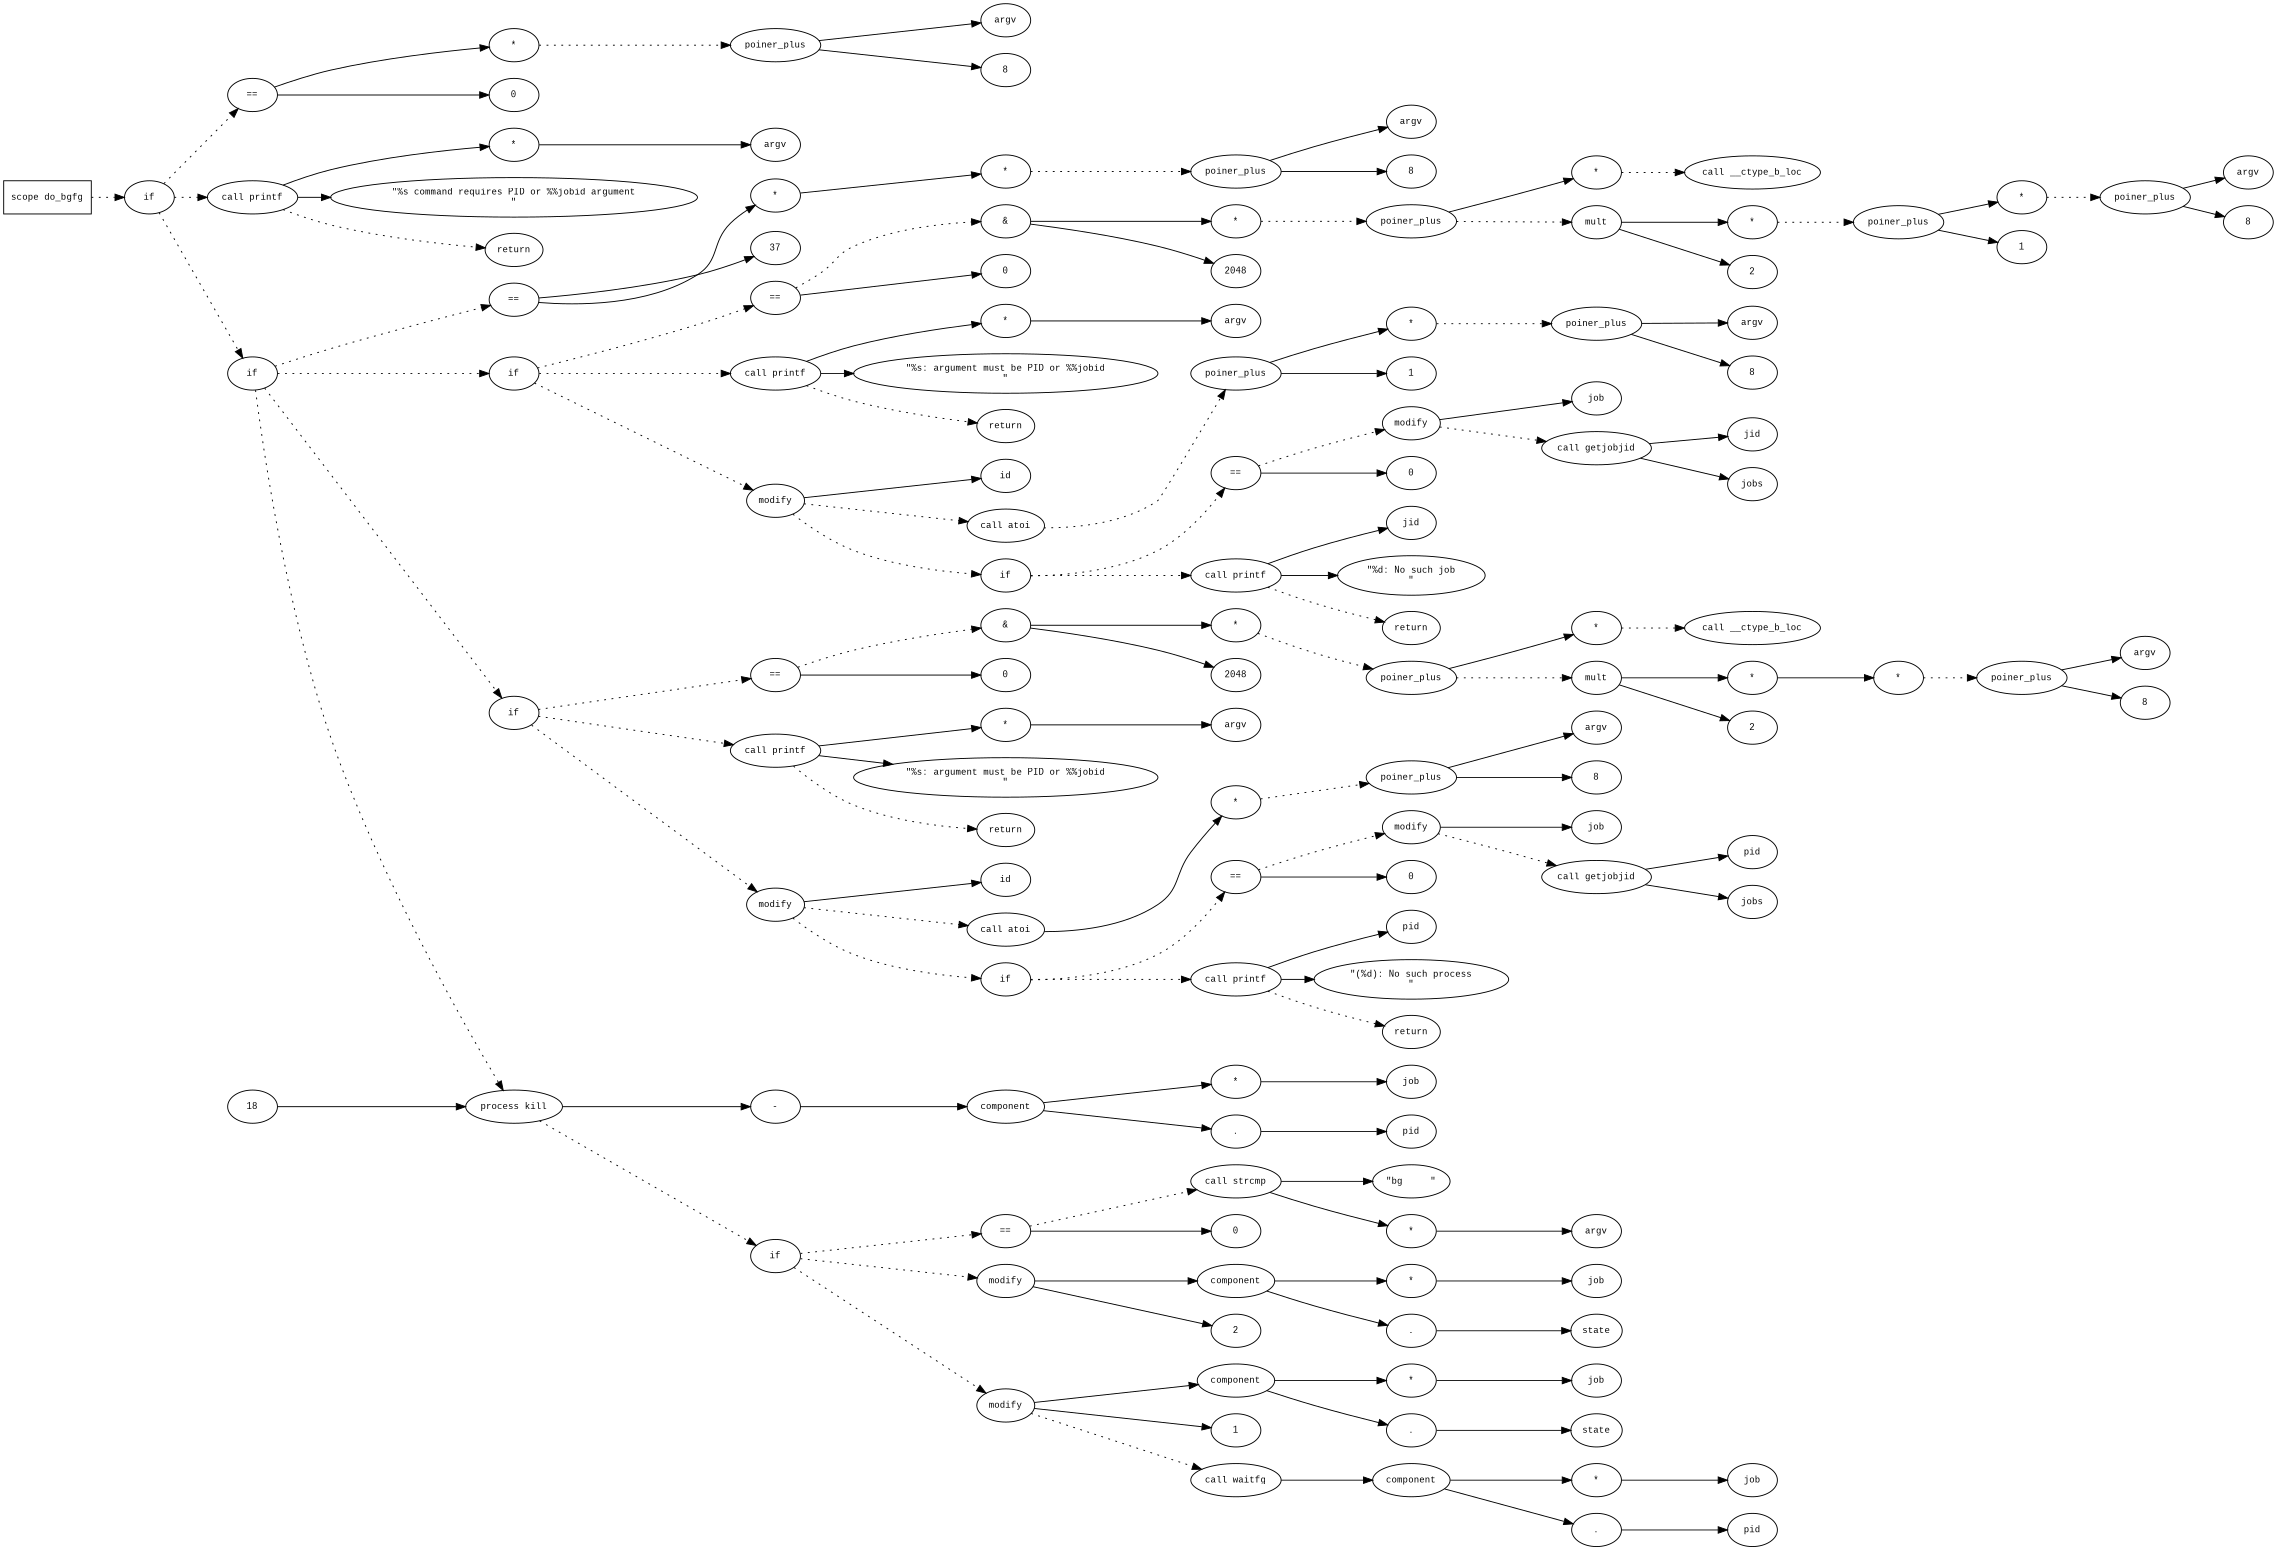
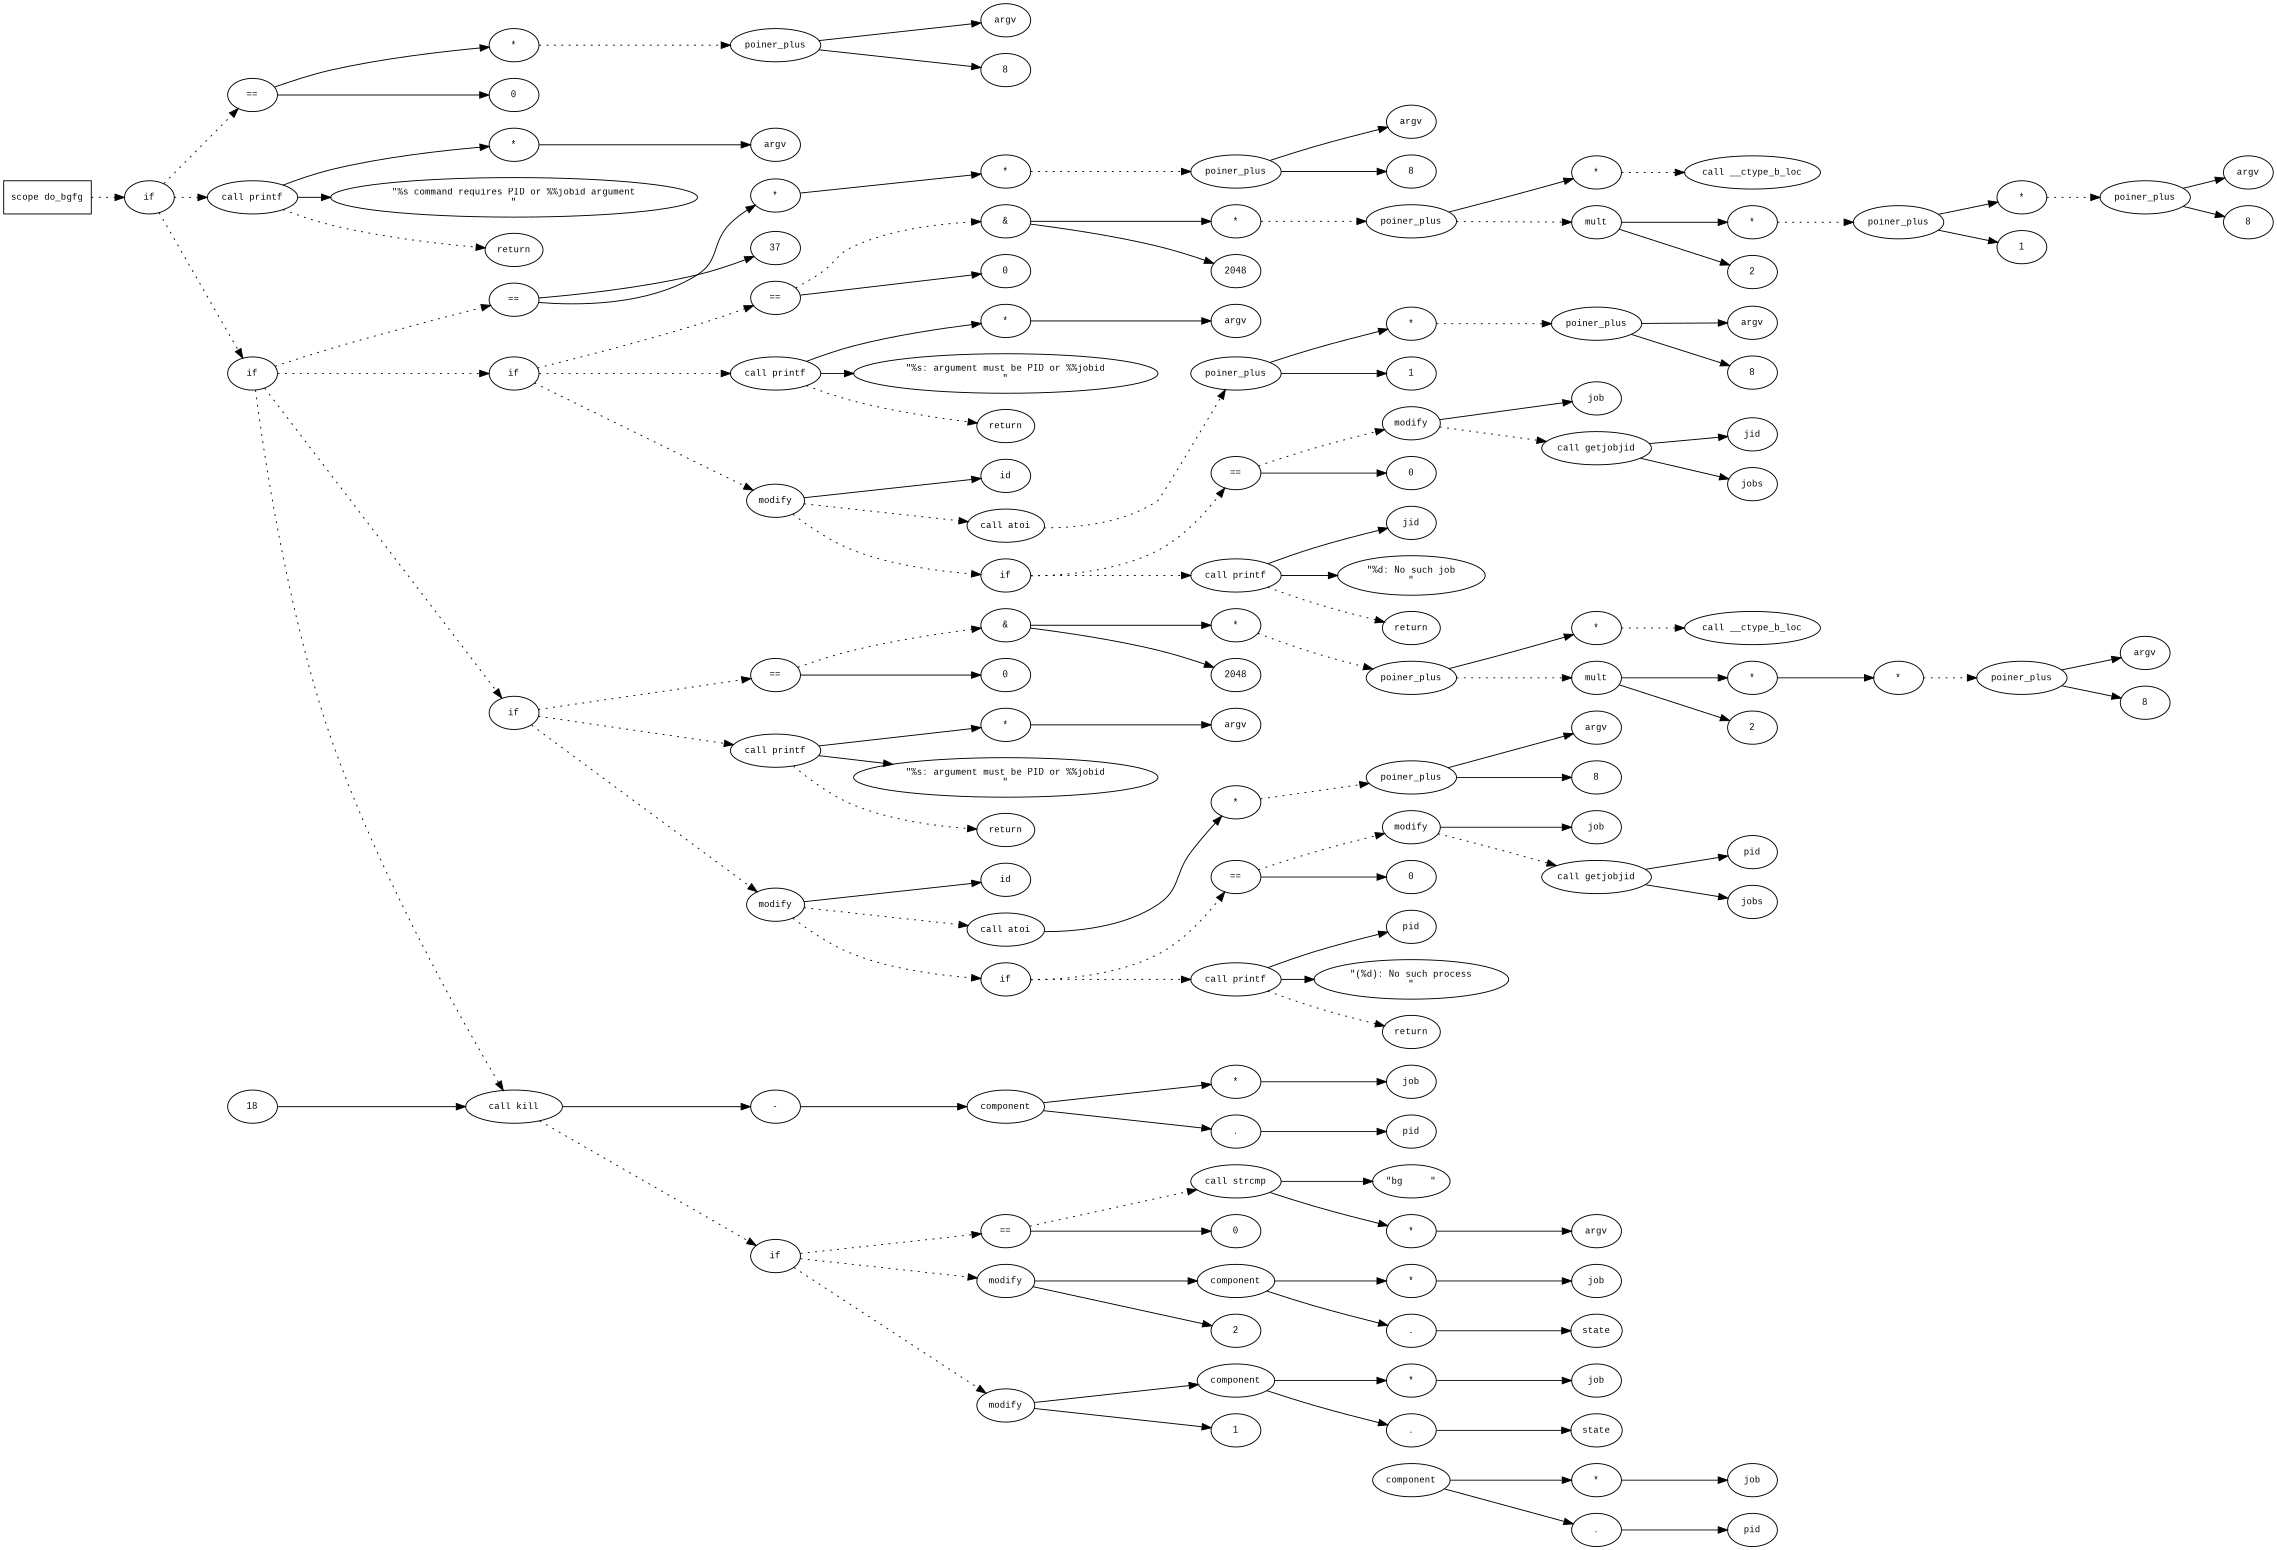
node "process kill": label "process kill" -> "call kill"
node "call waitfg": removed
